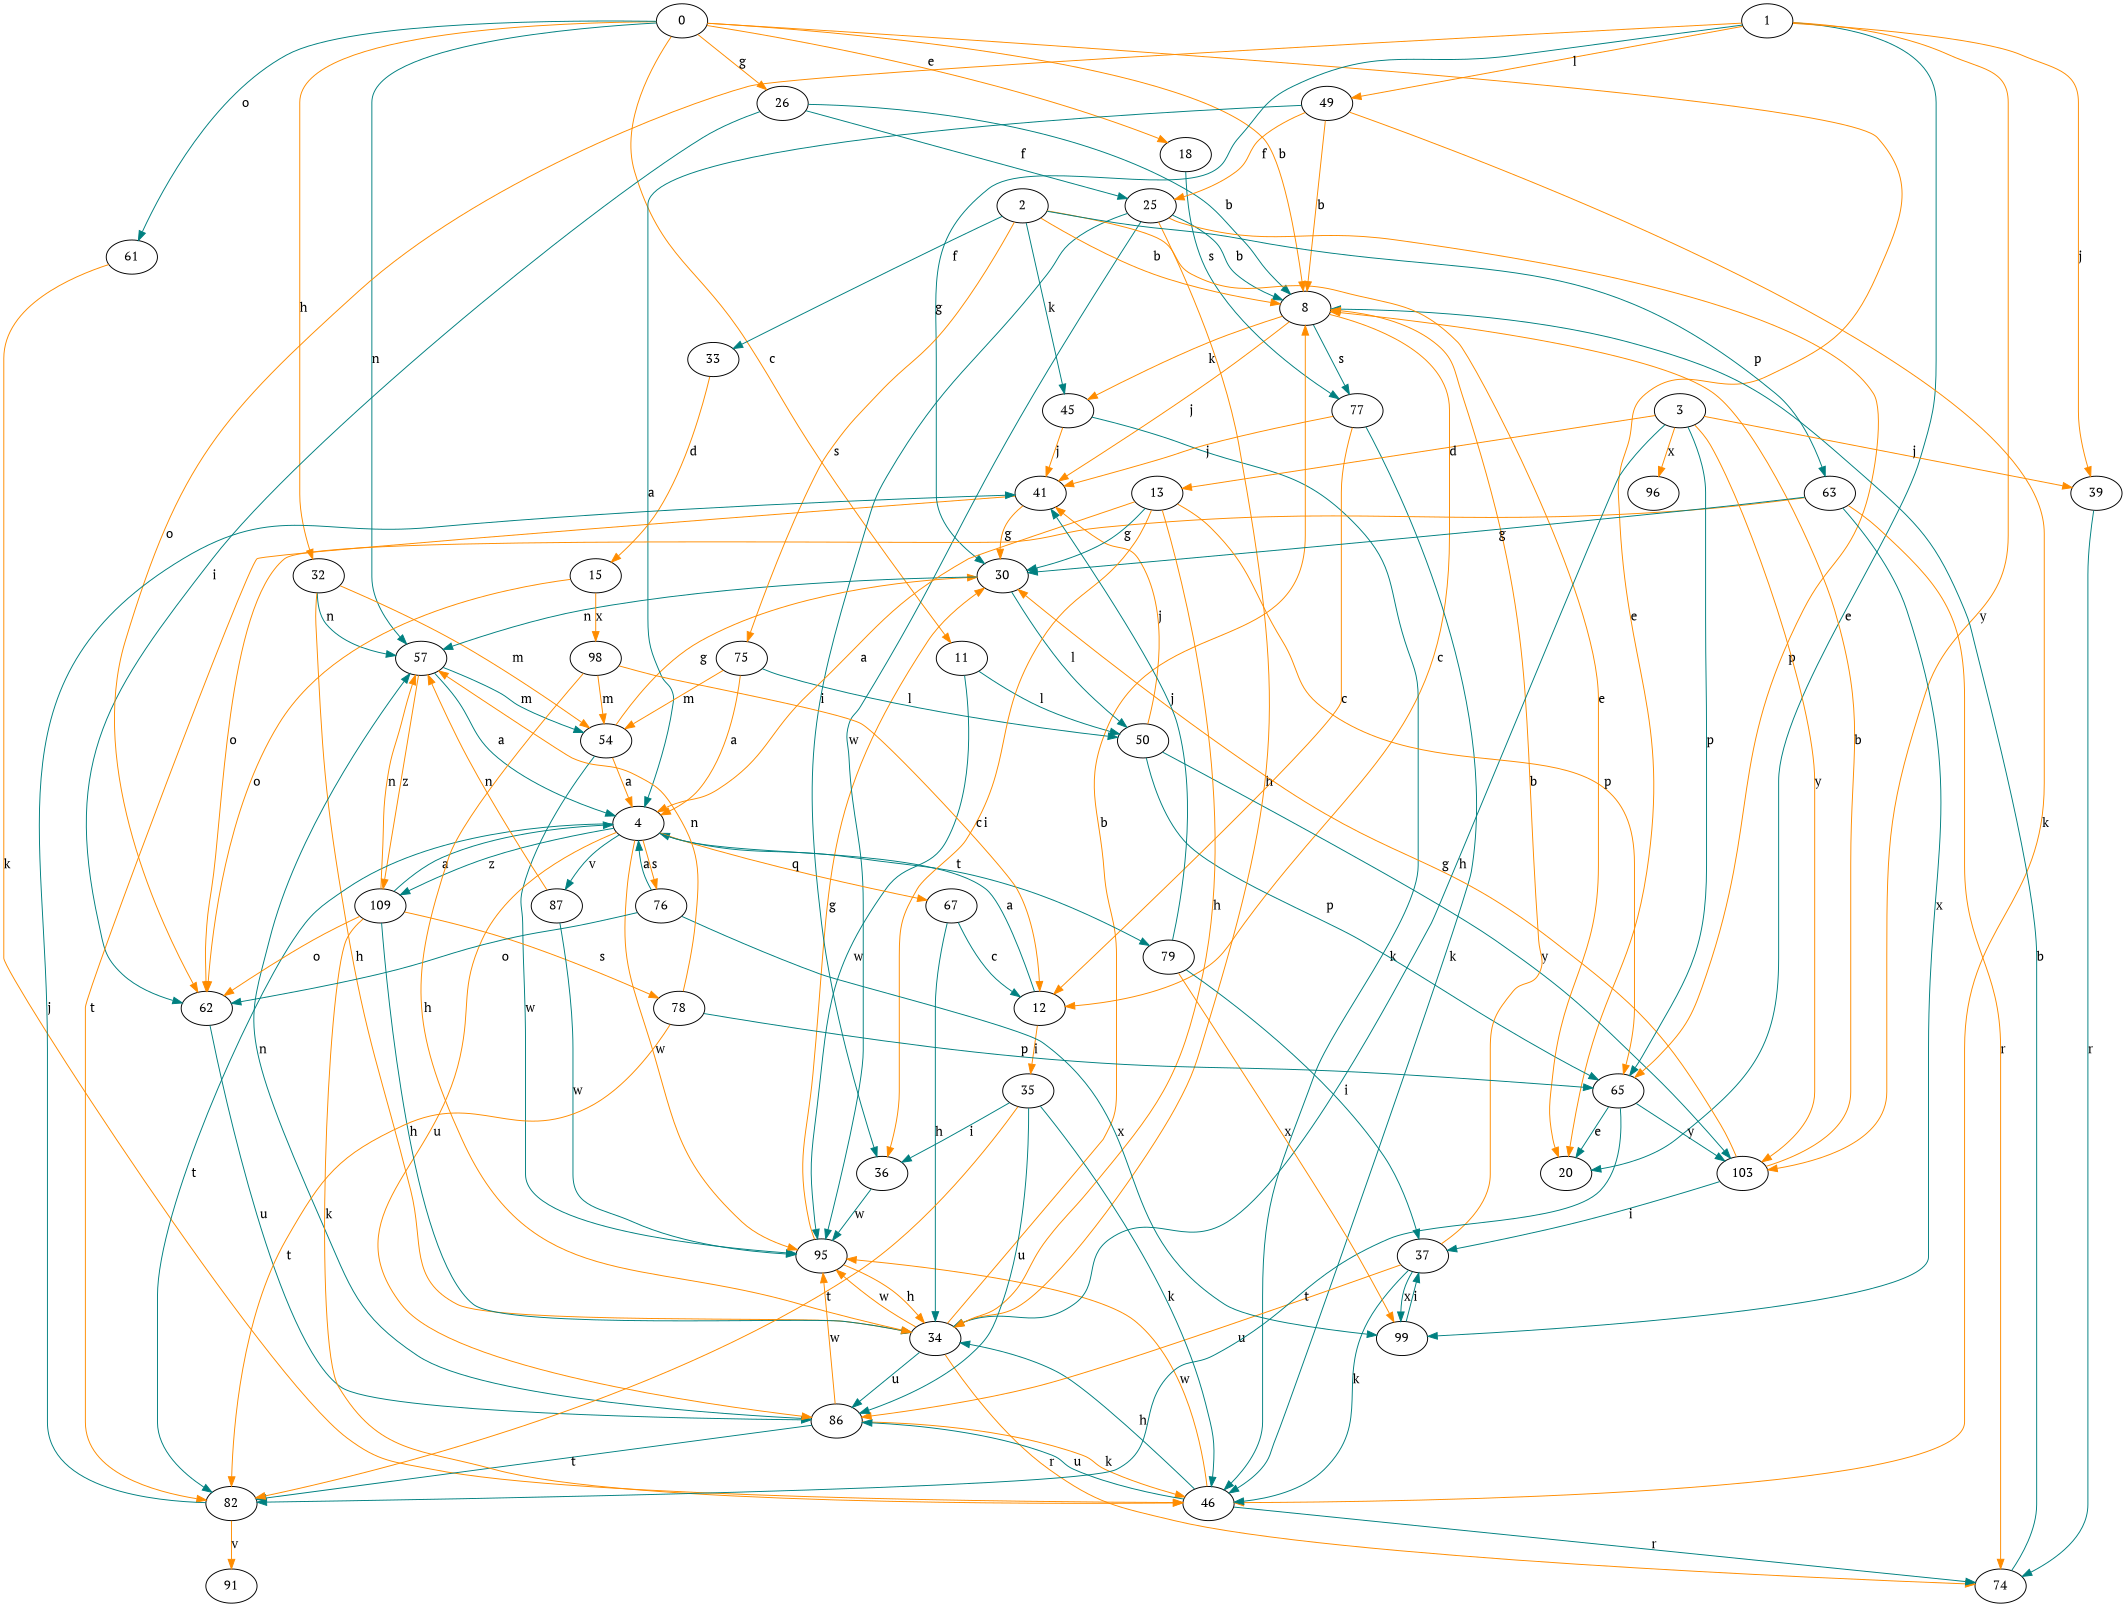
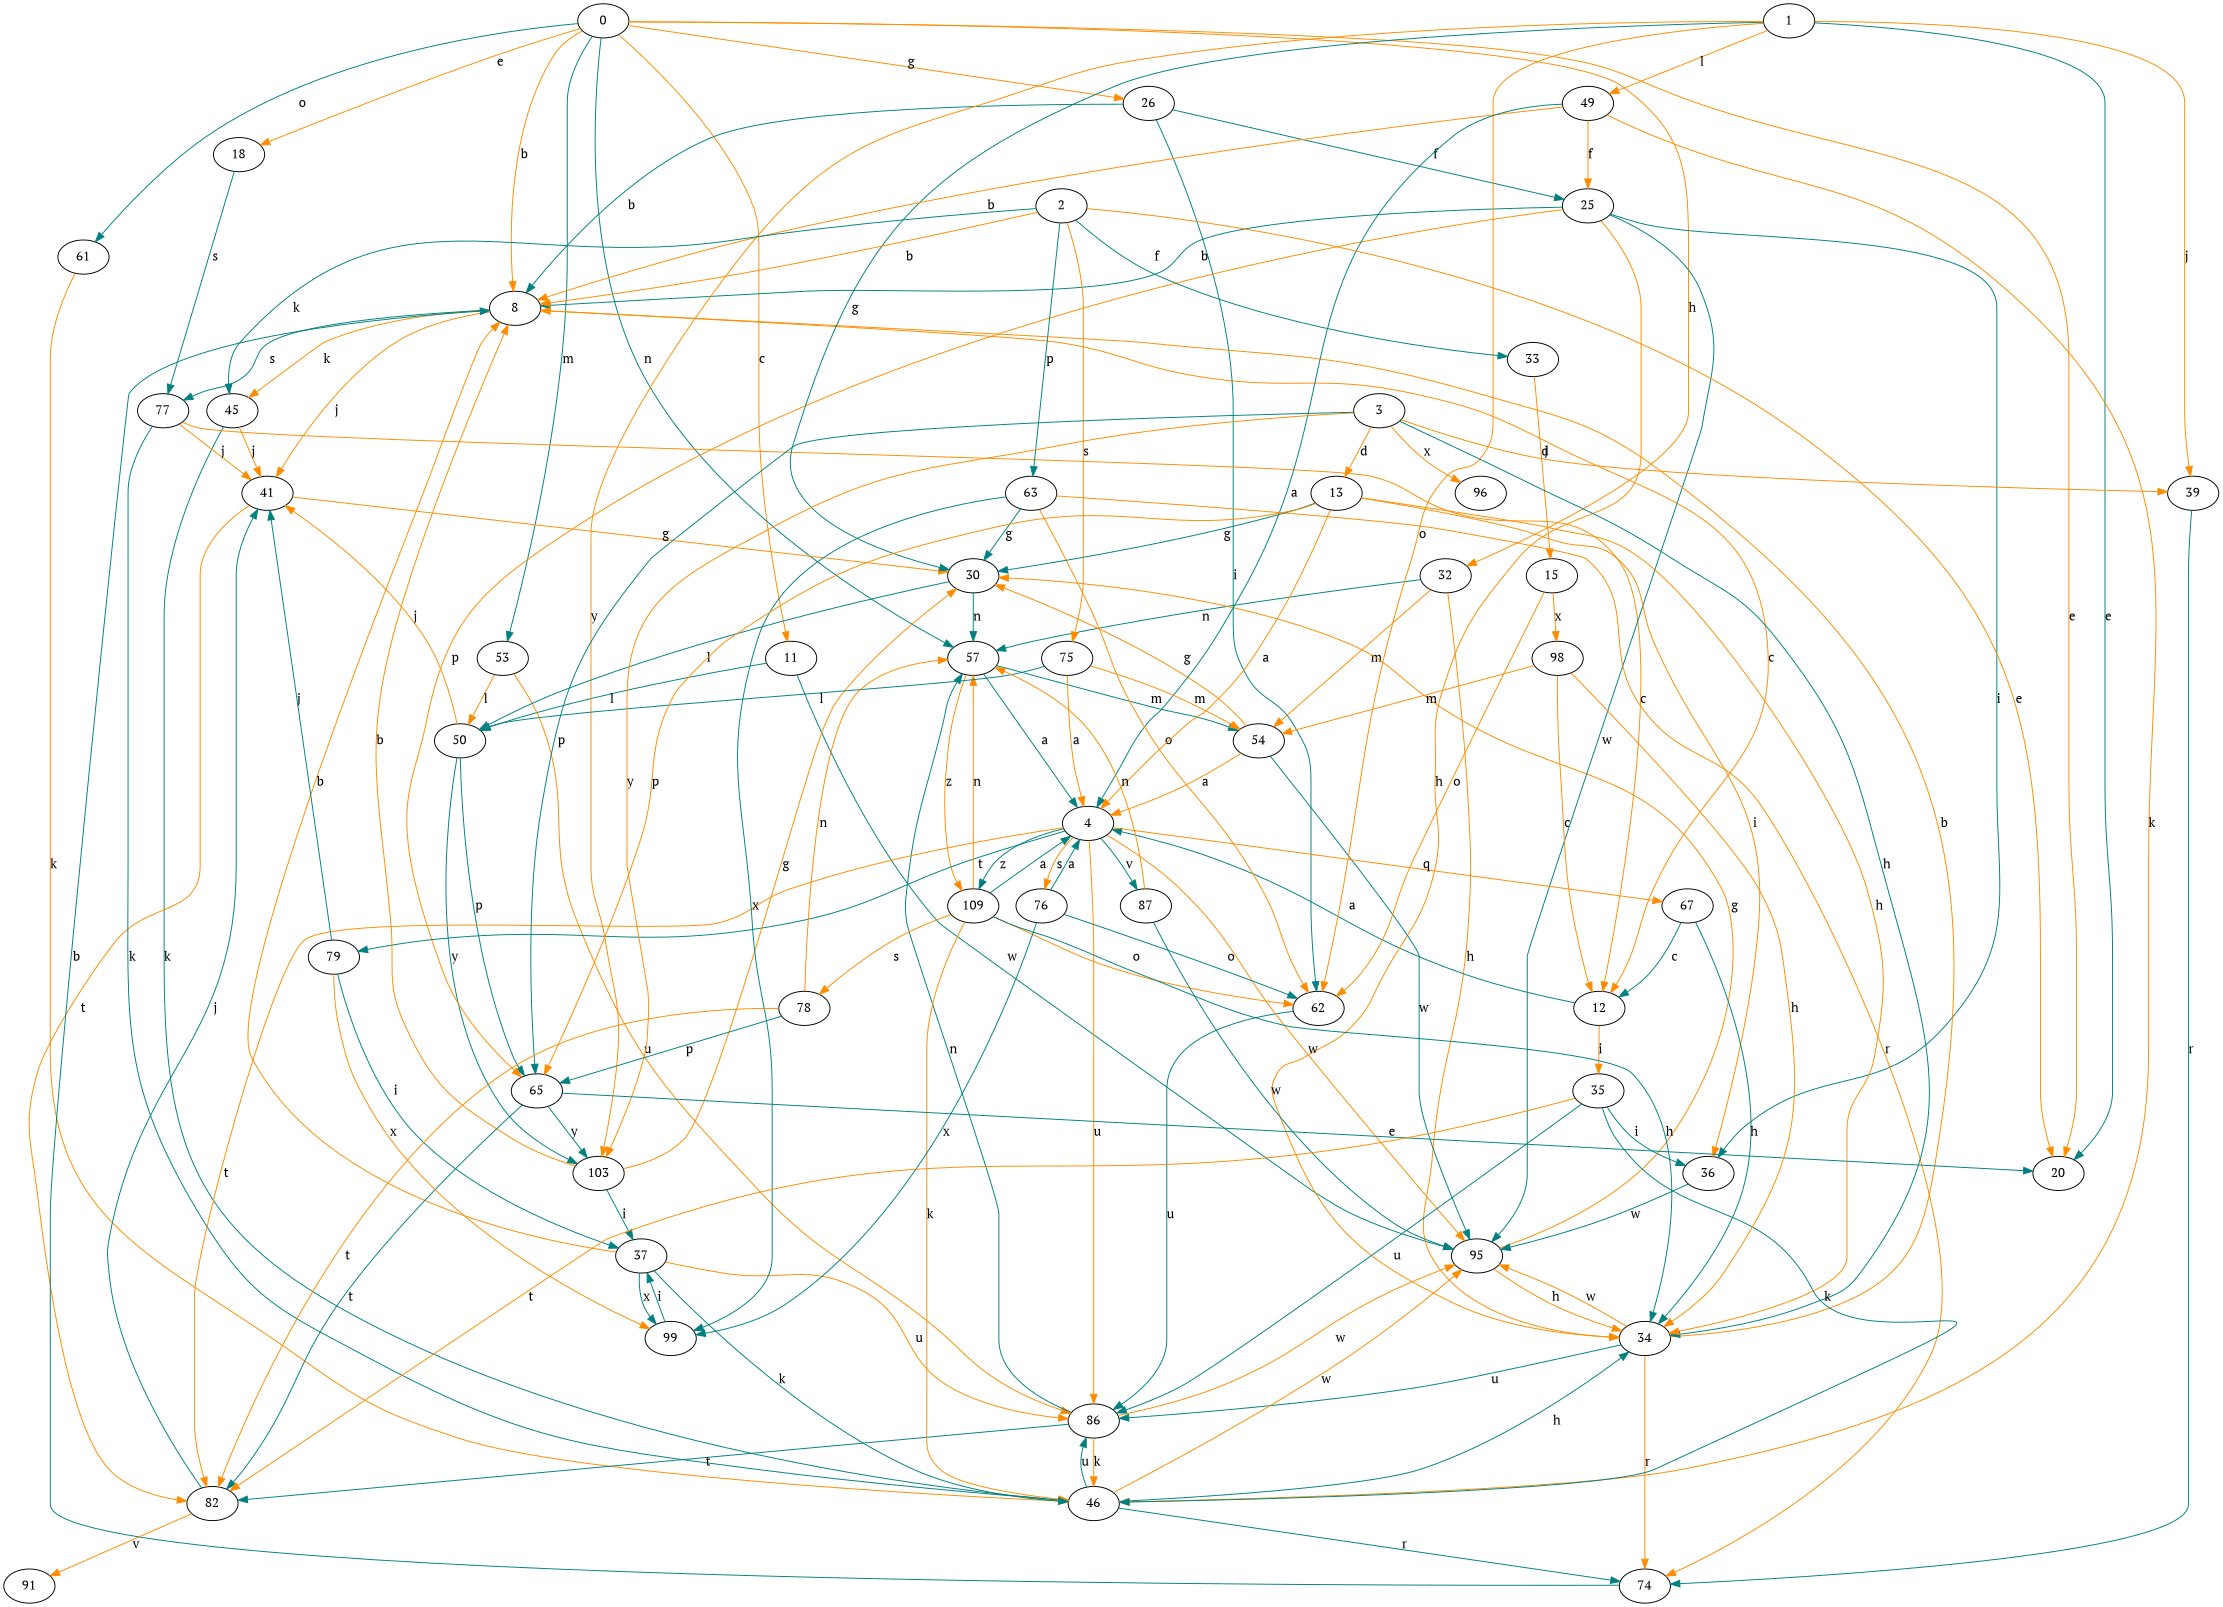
node "53": added
edge "4" -> "82": color teal -> darkorange
